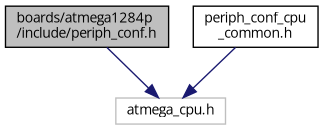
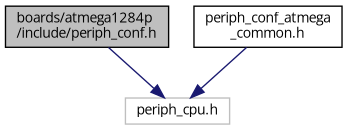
node "periph_conf_cpu _common.h": label "periph_conf_cpu _common.h" -> "periph_conf_atmega _common.h"
node "atmega_cpu.h": label "atmega_cpu.h" -> "periph_cpu.h"
